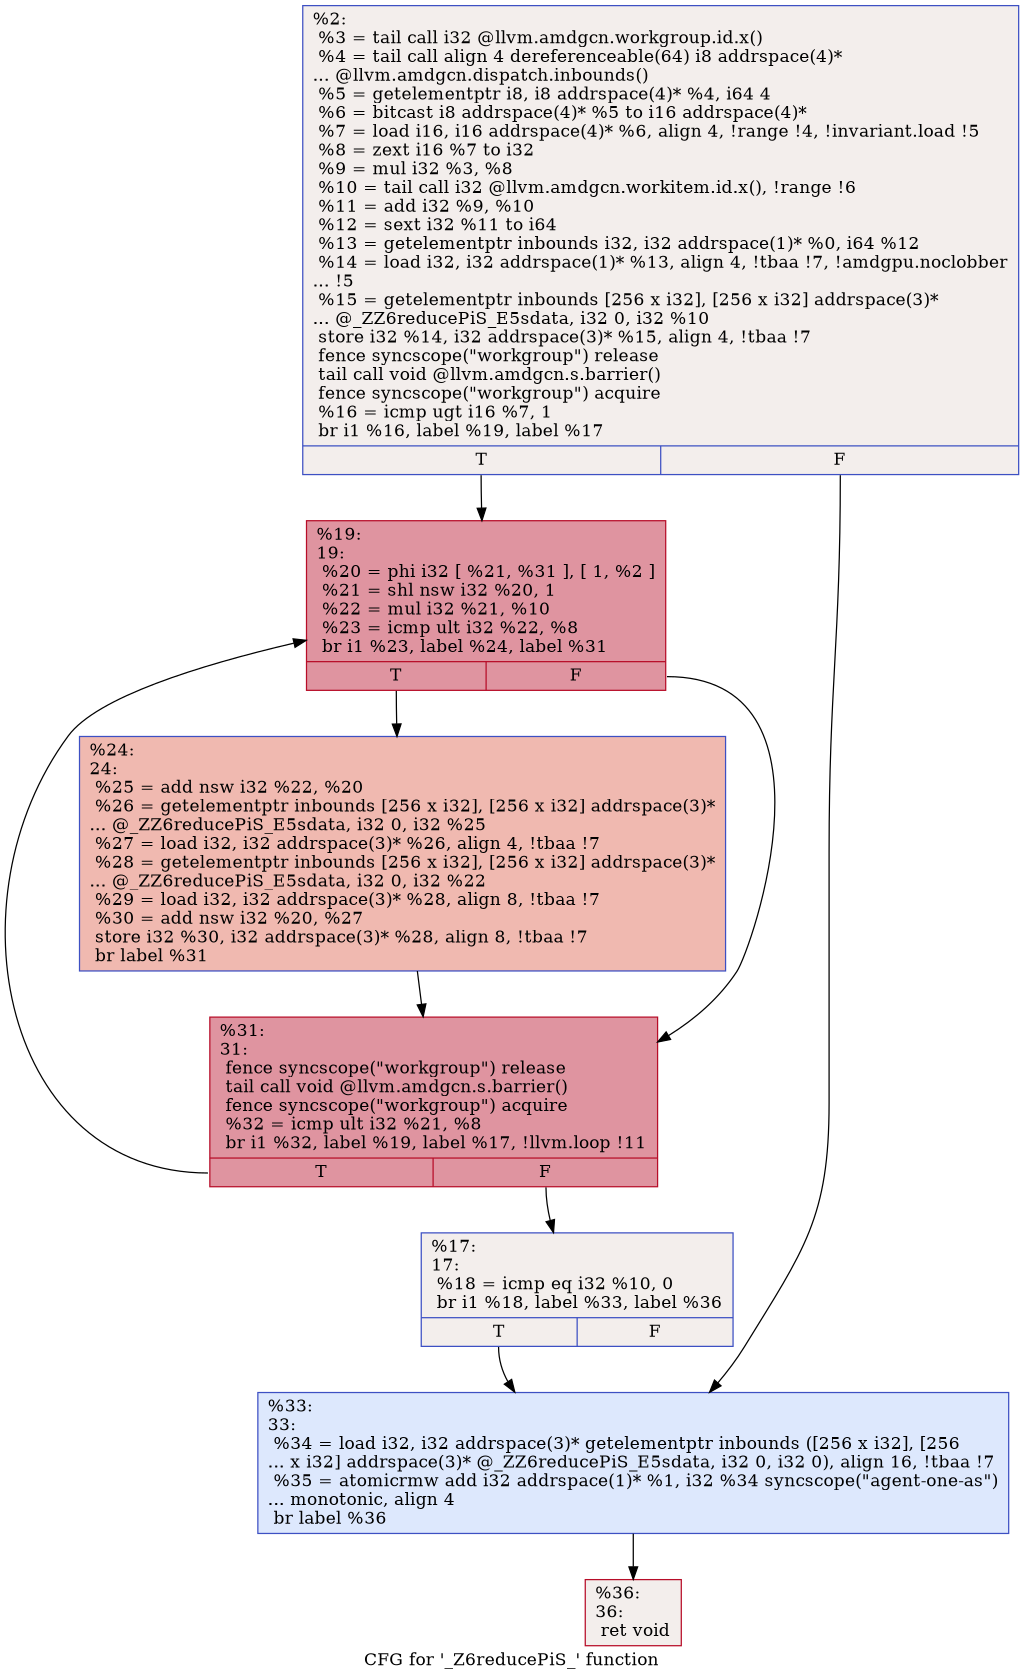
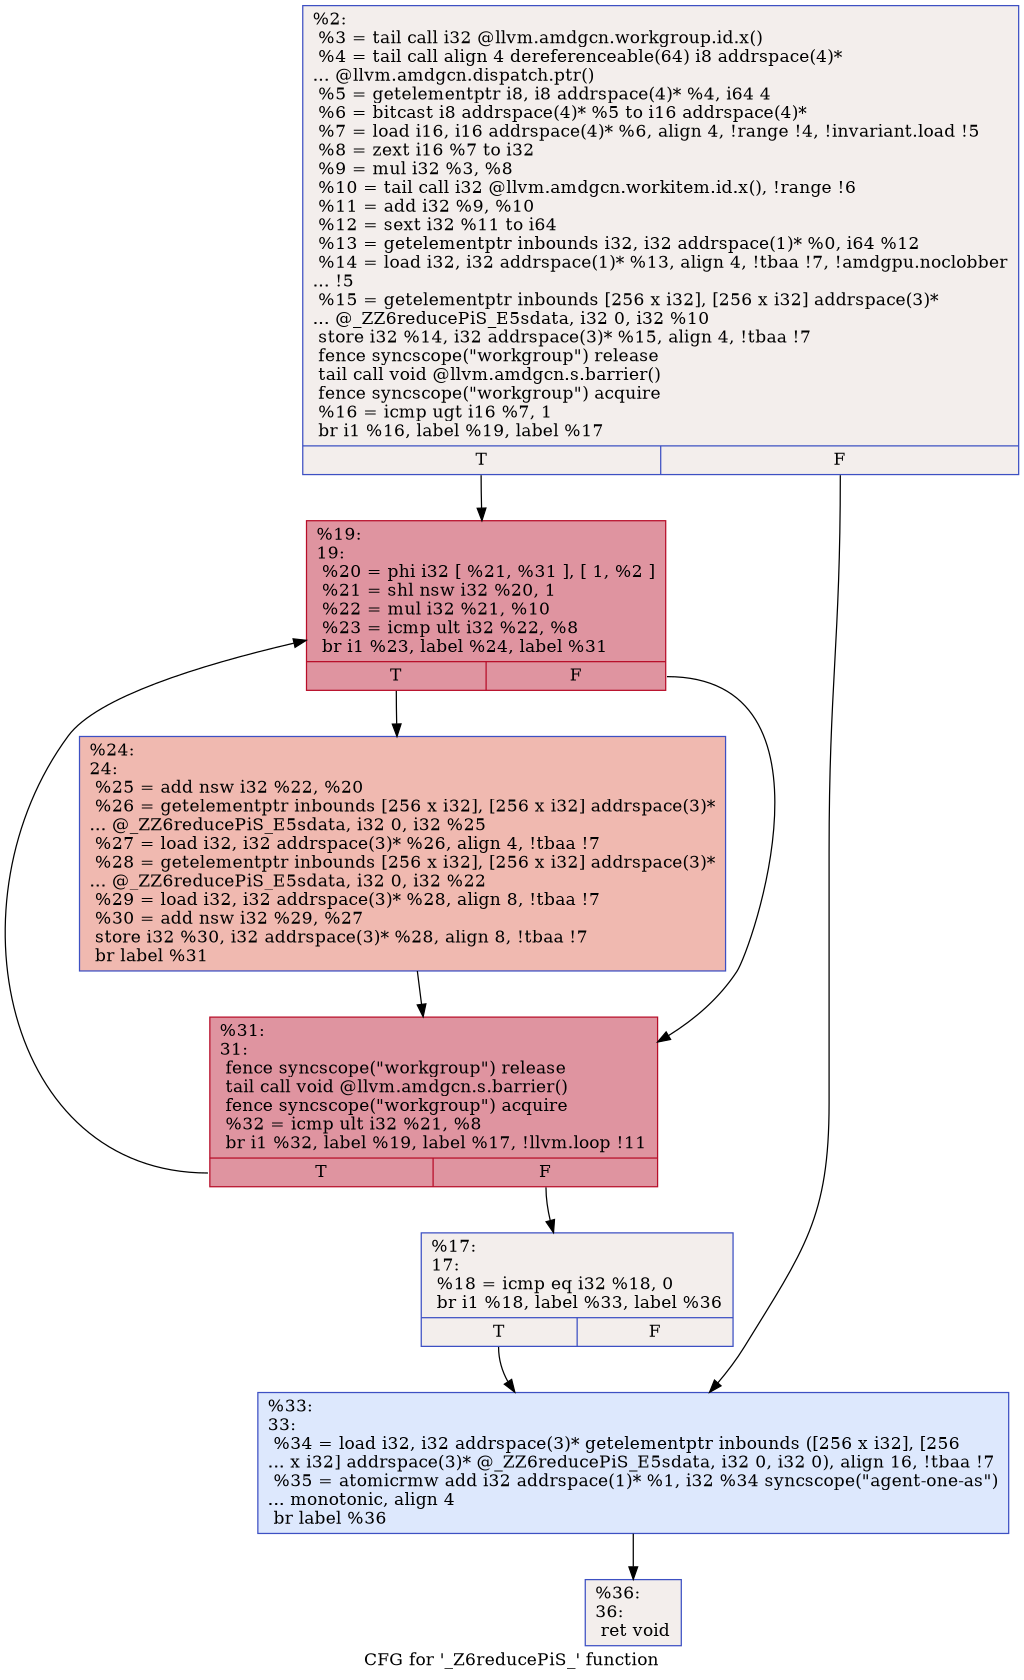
node "%2:": text "... @llvm.amdgcn.dispatch.inbounds()" -> "... @llvm.amdgcn.dispatch.ptr()"
node "%24:": text "%30 = add nsw i32 %20, %27" -> "%30 = add nsw i32 %29, %27"
node "%17:": text "%18 = icmp eq i32 %10, 0" -> "%18 = icmp eq i32 %18, 0"
node "%36:": color #b70d28ff -> #3d50c3ff
